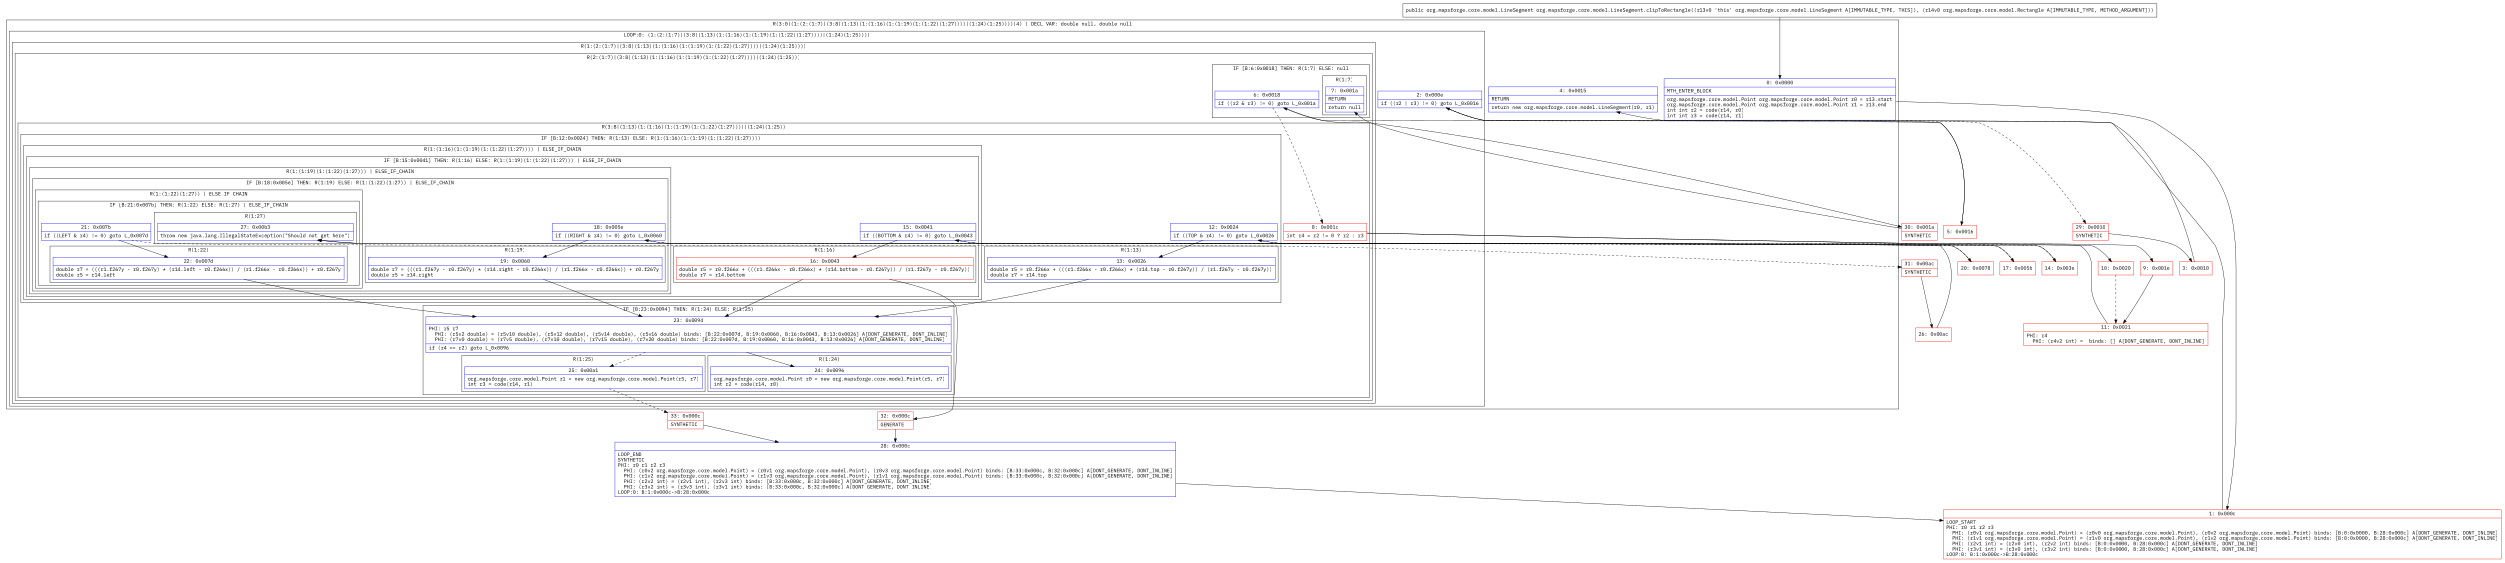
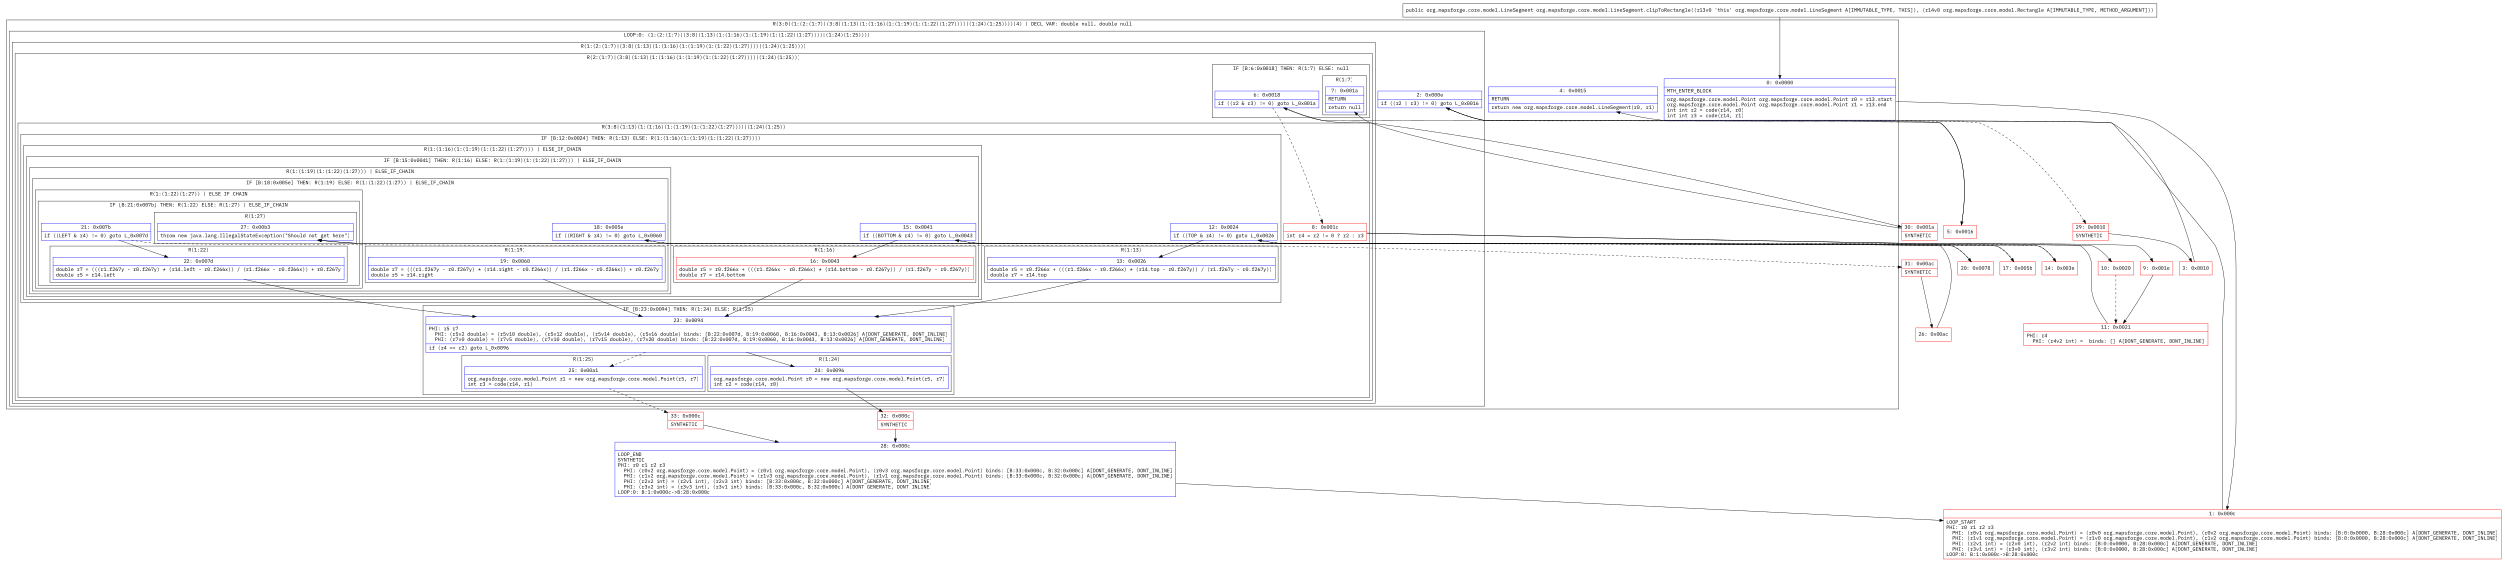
edge "18: 0x005e" -> "19: 0x0060": removed
edge "16: 0x0043" -> "32: 0x000c": now "24: 0x0096" -> "32: 0x000c"
node "32: 0x000c": text "GENERATE" -> "SYNTHETIC"
